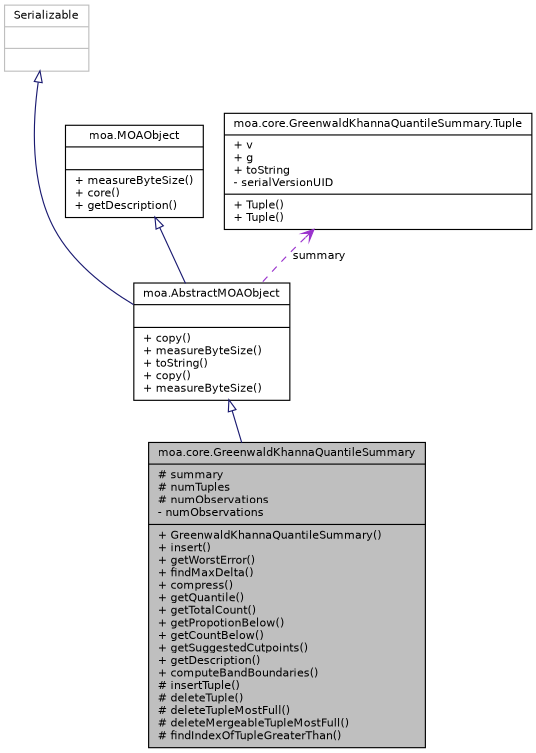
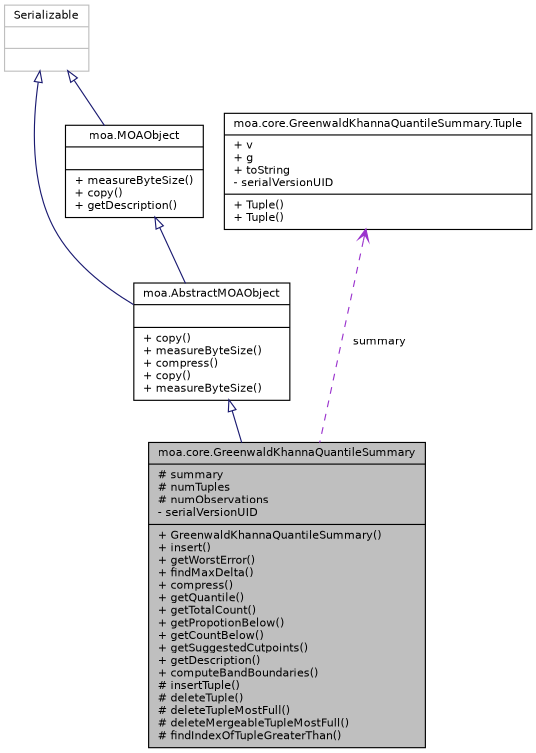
edge "moa.MOAObject" -> "Serializable": added
node "moa.MOAObject": text "+ core()" -> "+ copy()"
edge "moa.AbstractMOAObject" -> "moa.core.GreenwaldKhannaQuantileSummary.Tuple": now "moa.core.GreenwaldKhannaQuantileSummary" -> "moa.core.GreenwaldKhannaQuantileSummary.Tuple"
node "moa.AbstractMOAObject": text "+ toString()" -> "+ compress()"
node "moa.core.GreenwaldKhannaQuantileSummary": text "- numObservations" -> "- serialVersionUID"
